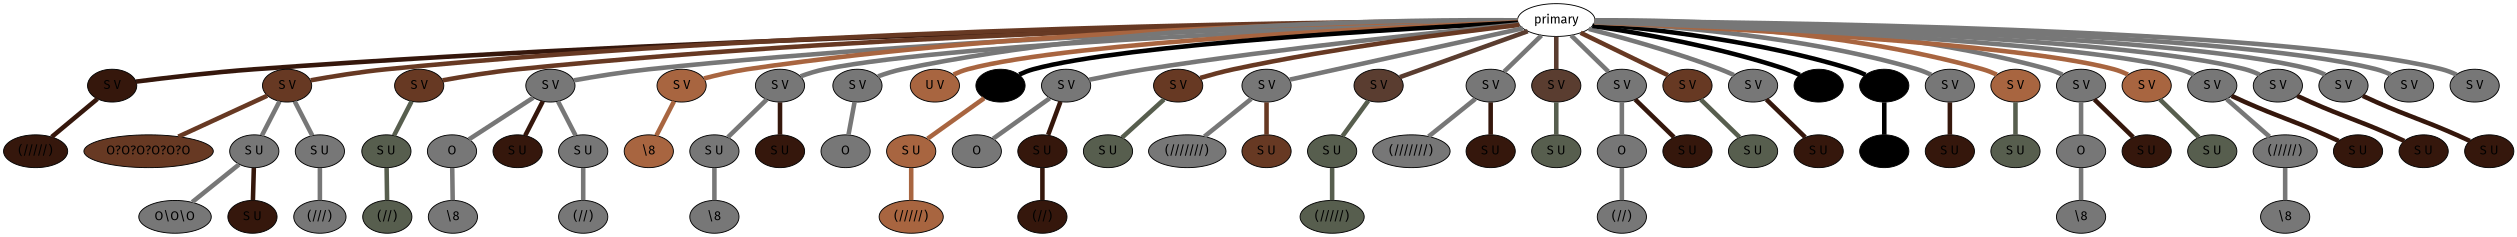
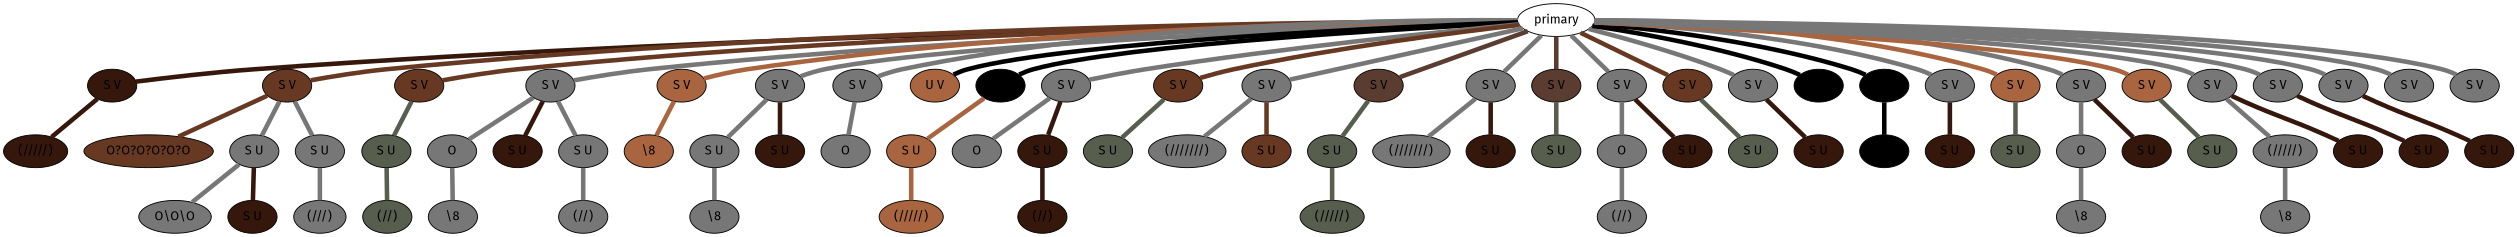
edge "primary" -- "U V": color #a86540 -> #000000
